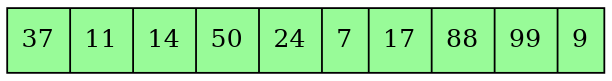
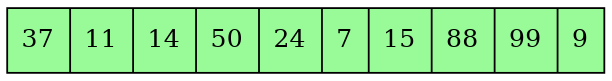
node "37": text "17" -> "15"
